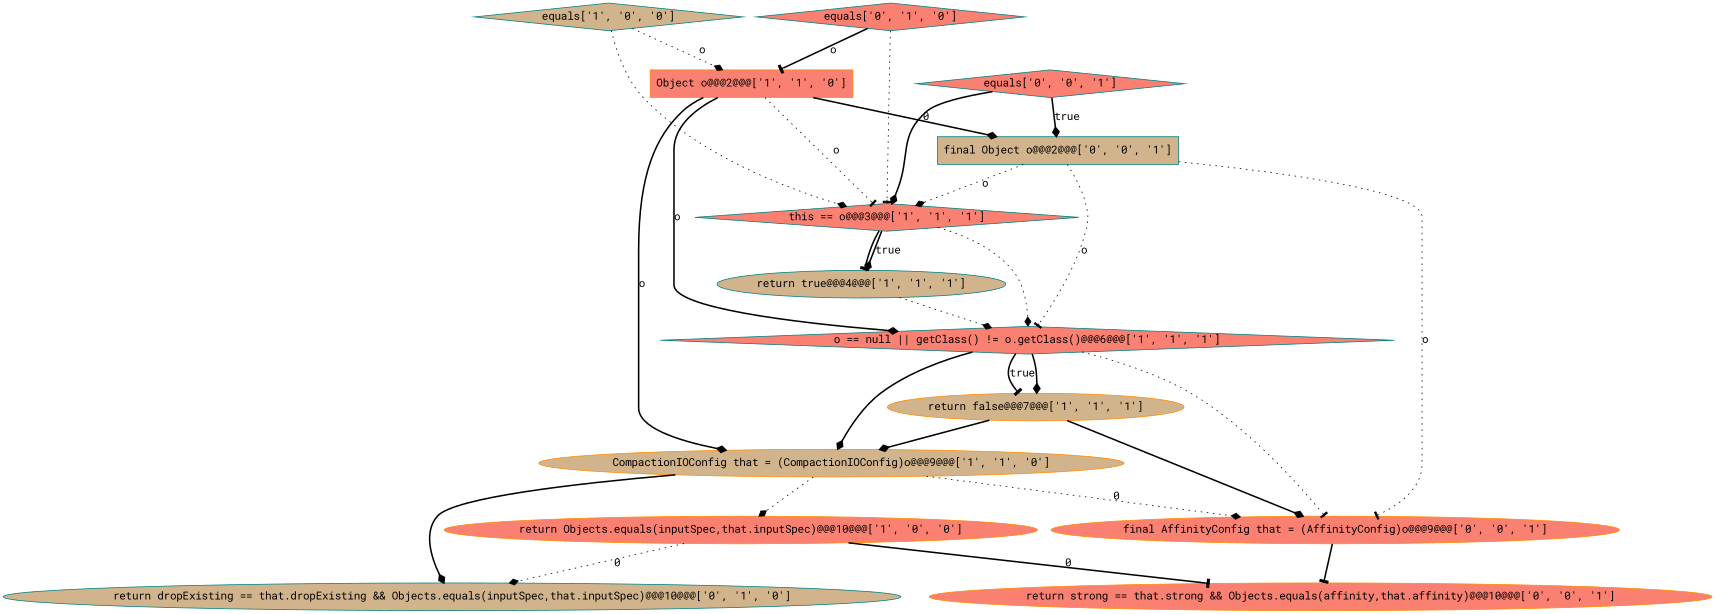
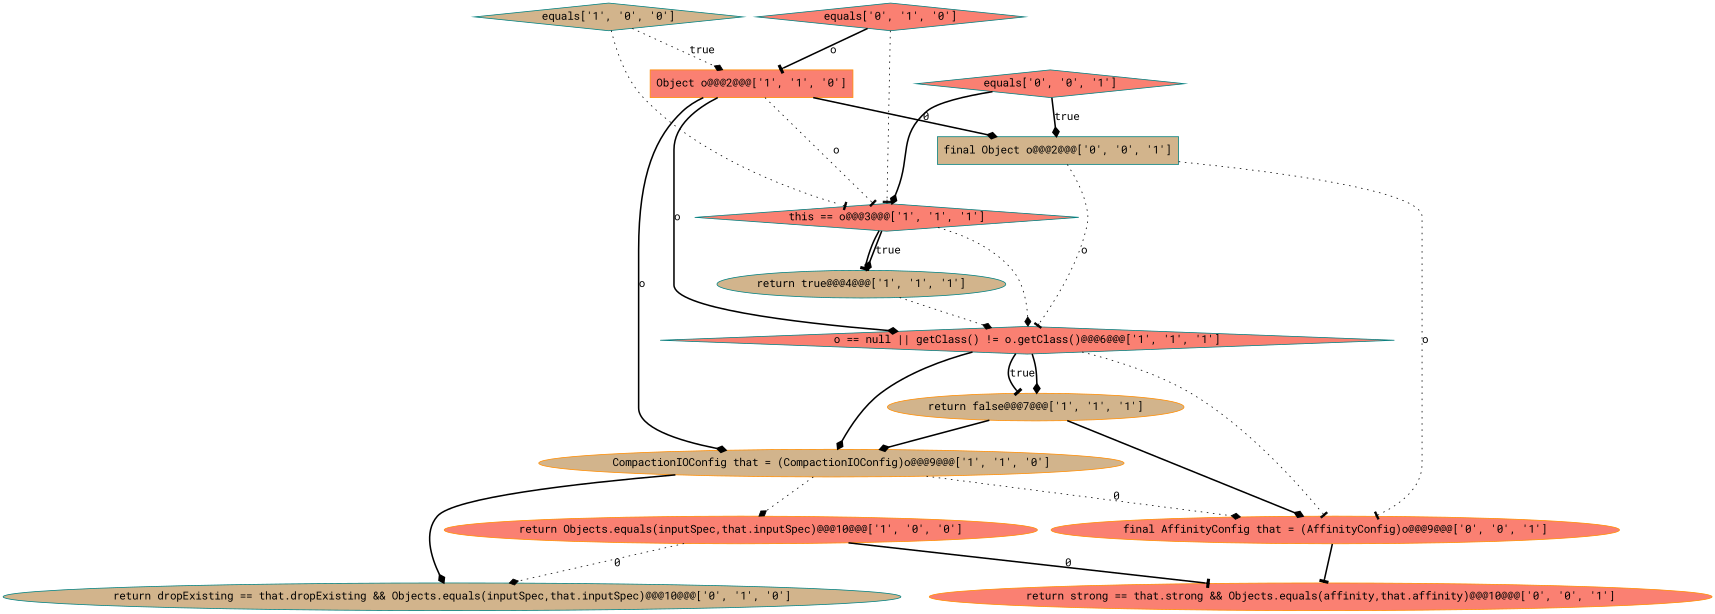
edge "equals['1', '0', '0']" -> "Object o@@@2@@@['1', '1', '0']": label "o" -> "true"
edge "equals['1', '0', '0']" -> "this == o@@@3@@@['1', '1', '1']": arrowhead diamond -> tee
edge "final Object o@@@2@@@['0', '0', '1']" -> "this == o@@@3@@@['1', '1', '1']": removed, label "o"
